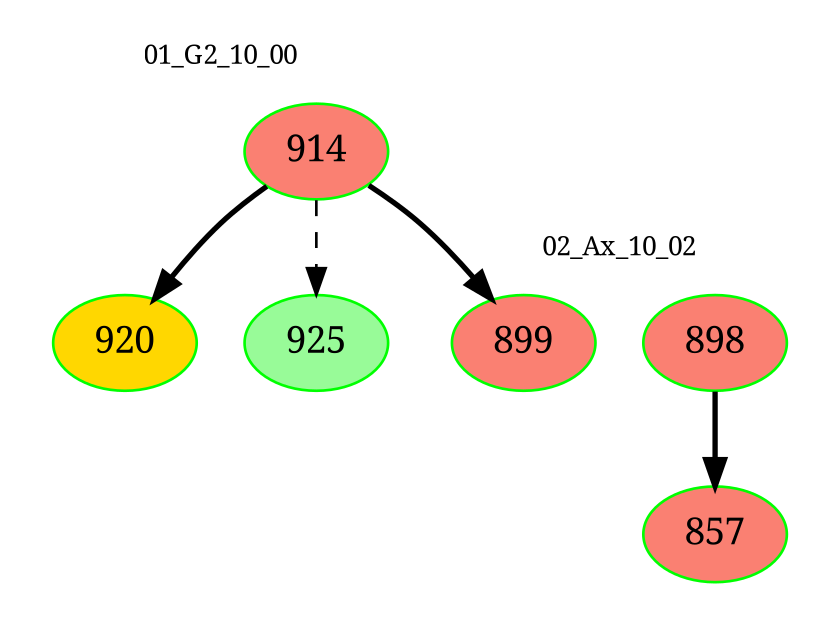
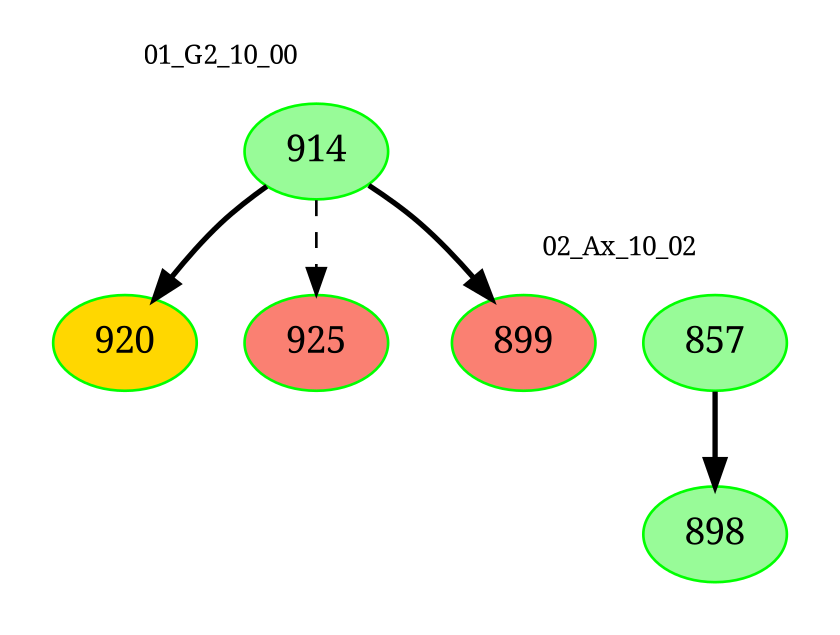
node "914": fillcolor salmon -> palegreen
node "925": fillcolor palegreen -> salmon
node "898": fillcolor salmon -> palegreen
edge "898" -> "857": reversed
node "857": fillcolor salmon -> palegreen
